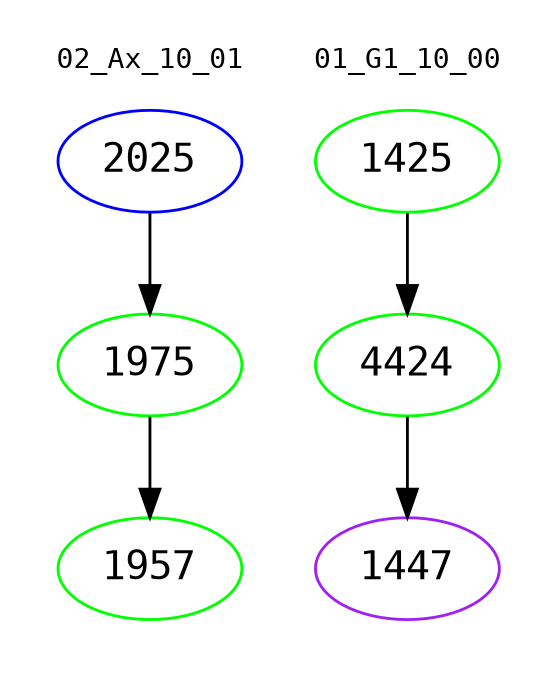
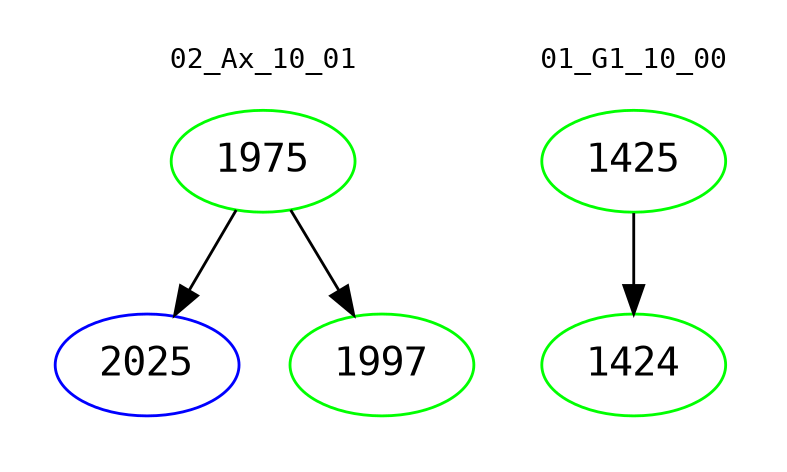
edge "2025" -> "1975": reversed
node "4424": label "4424" -> "1424"
node "1957": label "1957" -> "1997"
node "1447": removed
